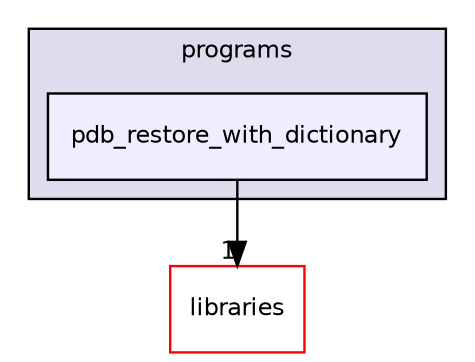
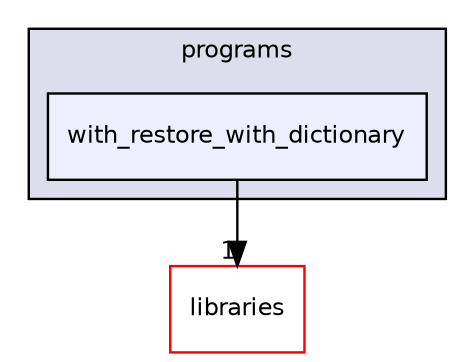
node "pdb_restore_with_dictionary": label "pdb_restore_with_dictionary" -> "with_restore_with_dictionary"
